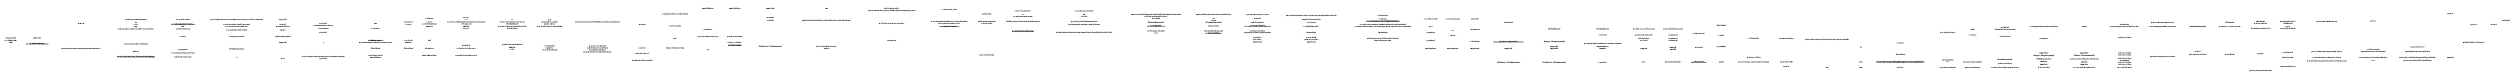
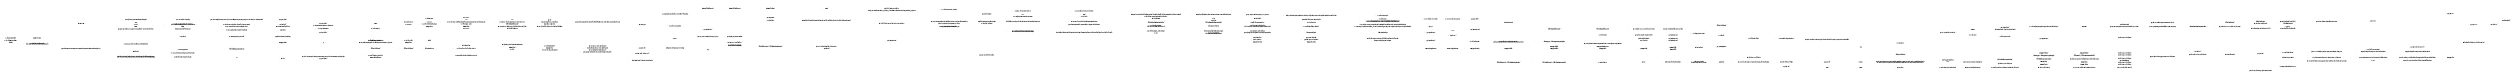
node "Pain Threshold: The girl is cold all of a sudden. Very cold.": label "Pain Threshold: The girl is cold all of a sudden. Very cold." -> "Pain Threshold: The girl is instead all of a sudden. Very cold."
node "Reaction Speed: What happened to the old headphones?": removed
node "Logic: And why is that?": added
